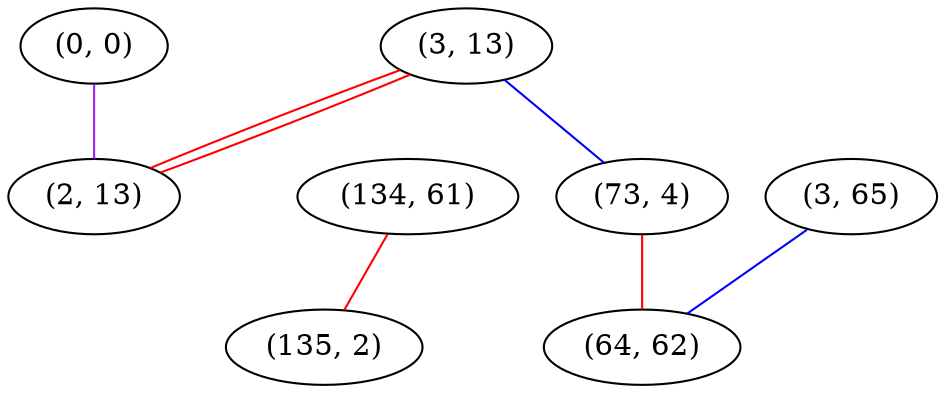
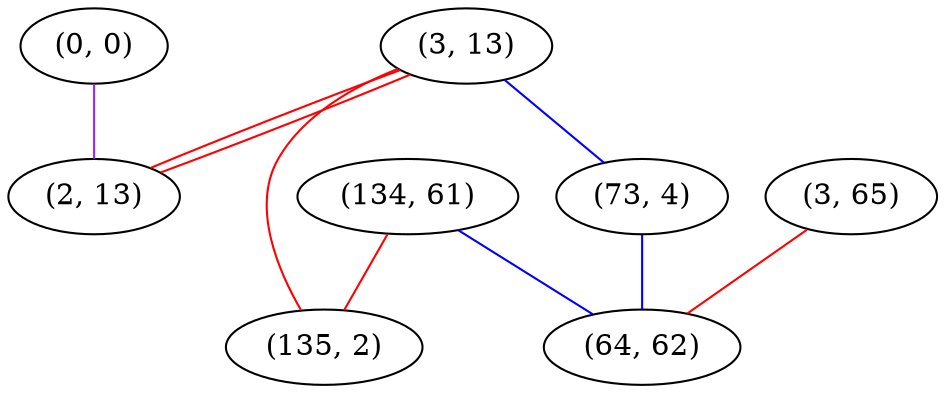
edge "(3, 13)" -- "(135, 2)": added
edge "(134, 61)" -- "(64, 62)": added
edge "(73, 4)" -- "(64, 62)": color red -> blue
edge "(3, 65)" -- "(64, 62)": color blue -> red
